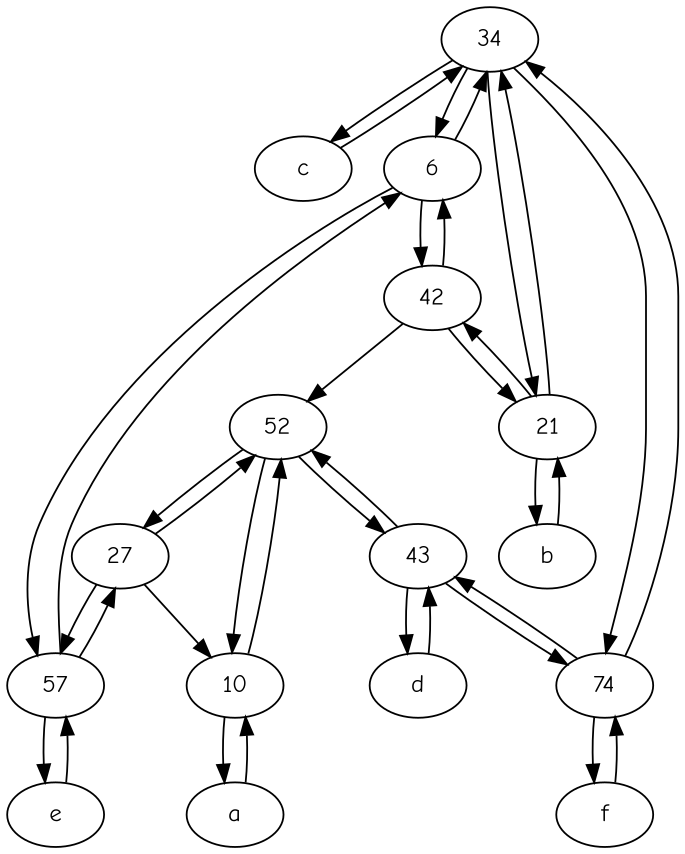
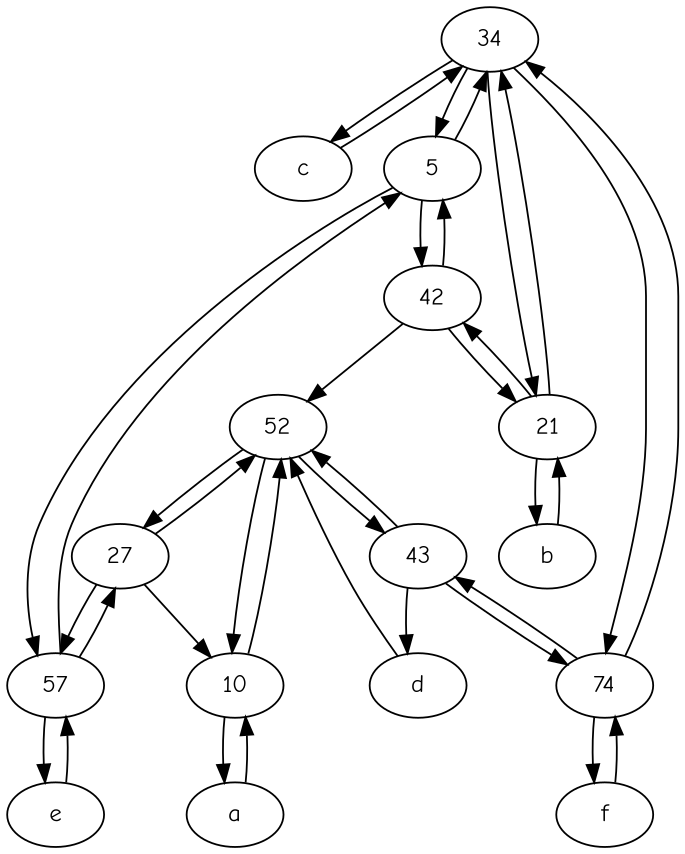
node "6": label "6" -> "5"
edge "d" -> "43": now "d" -> "52"
